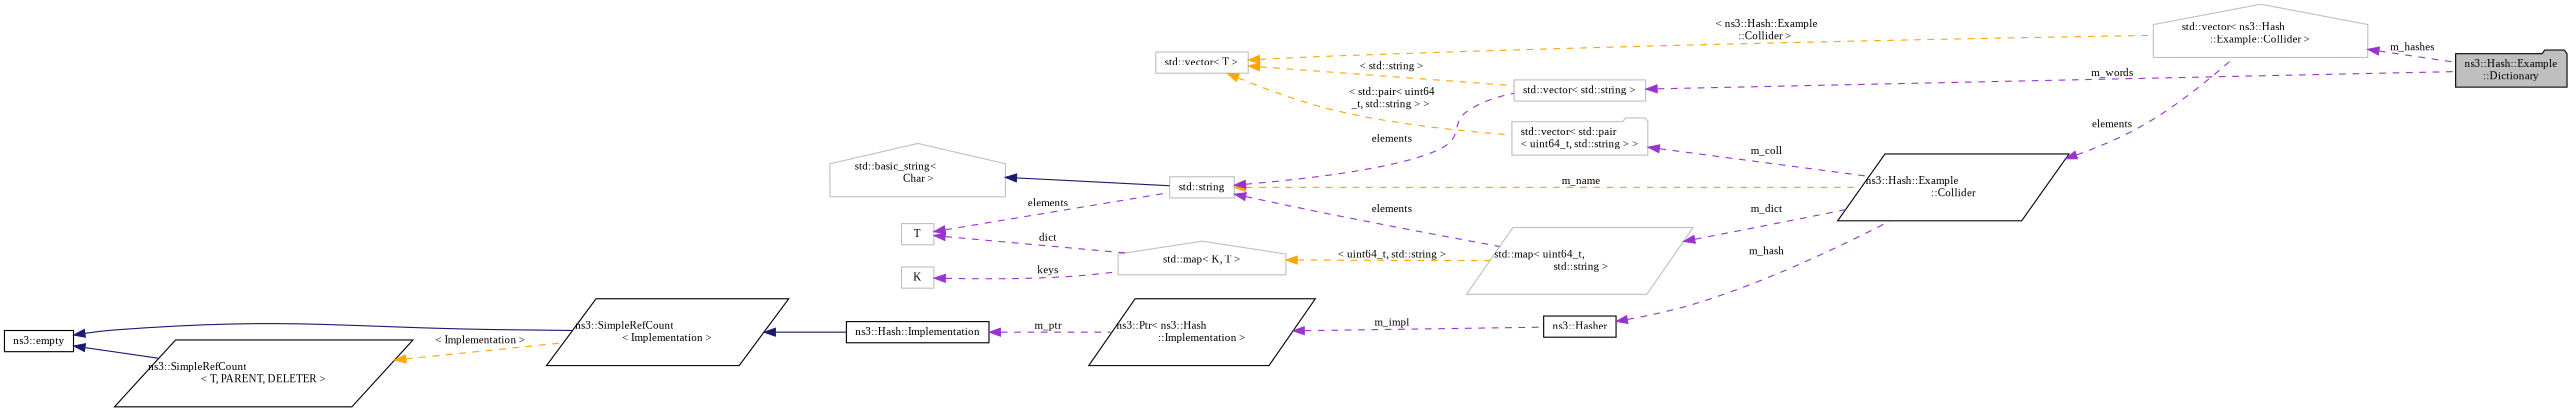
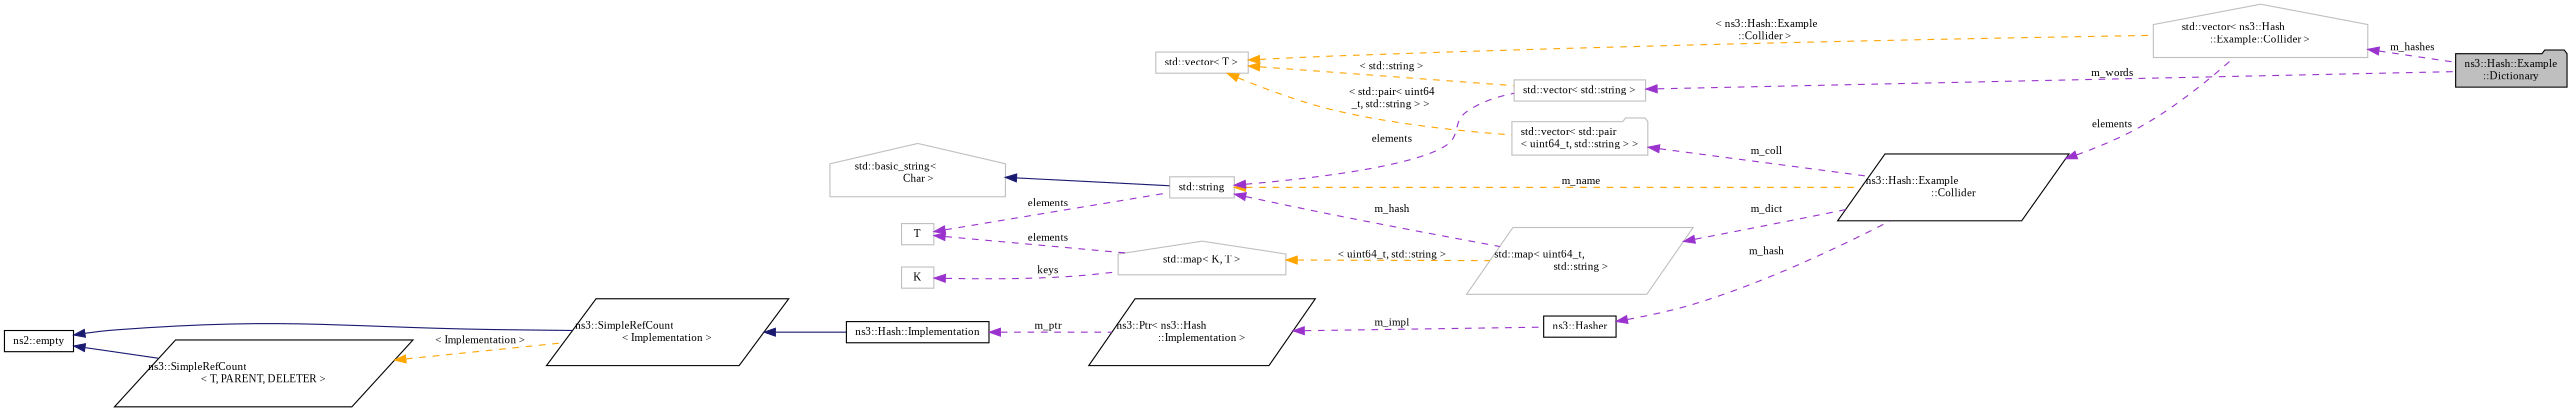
edge "std::map< uint64_t, std::string >" -> "std::string": label " elements" -> " m_hash"
edge "std::map< K, T >" -> "T": label " dict" -> " elements"
node "ns3::empty": label "ns3::empty" -> "ns2::empty"
